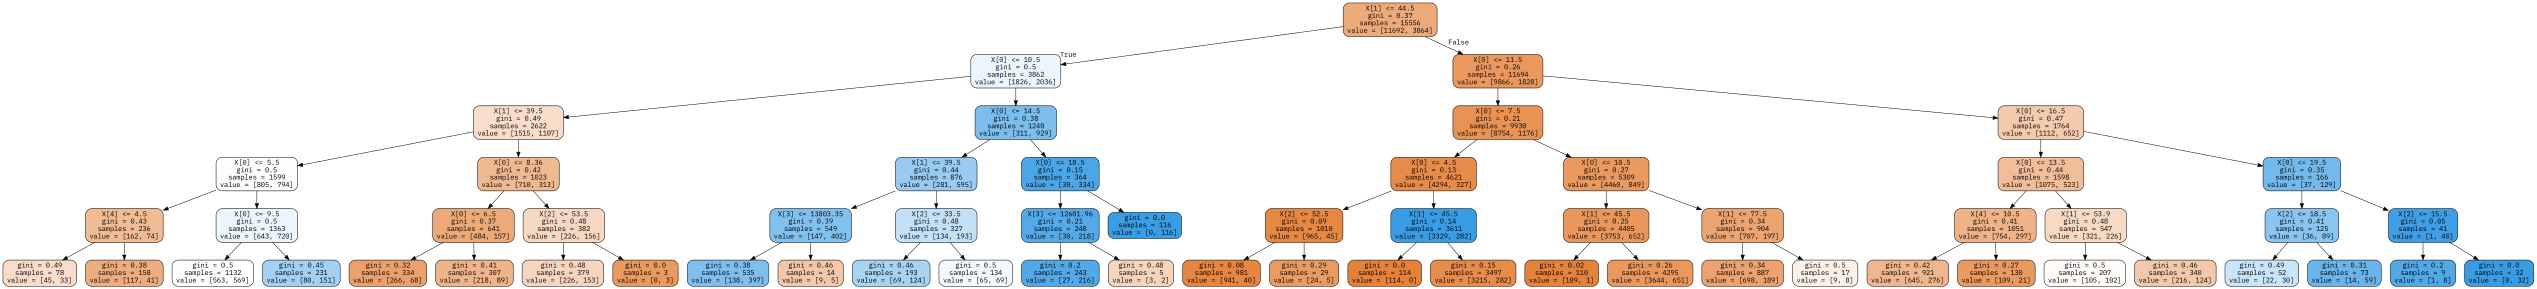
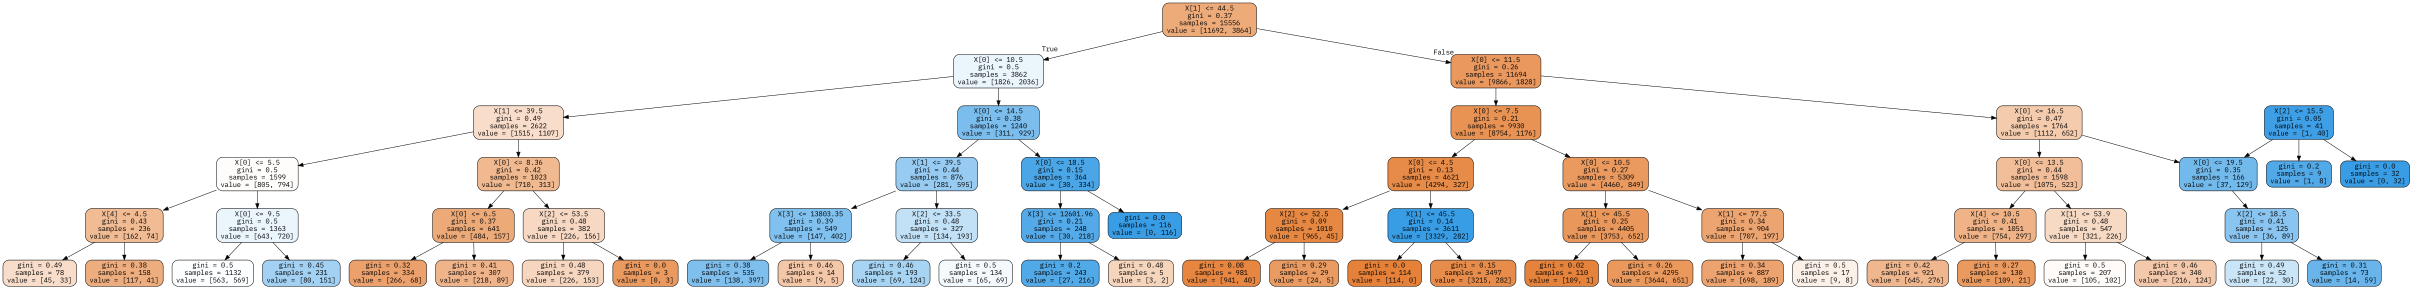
edge "X[0] <= 19.5 gini = 0.35 samples = 166 value = [37, 129]" -> "X[2] <= 15.5 gini = 0.05 samples = 41 value = [1, 40]": reversed
